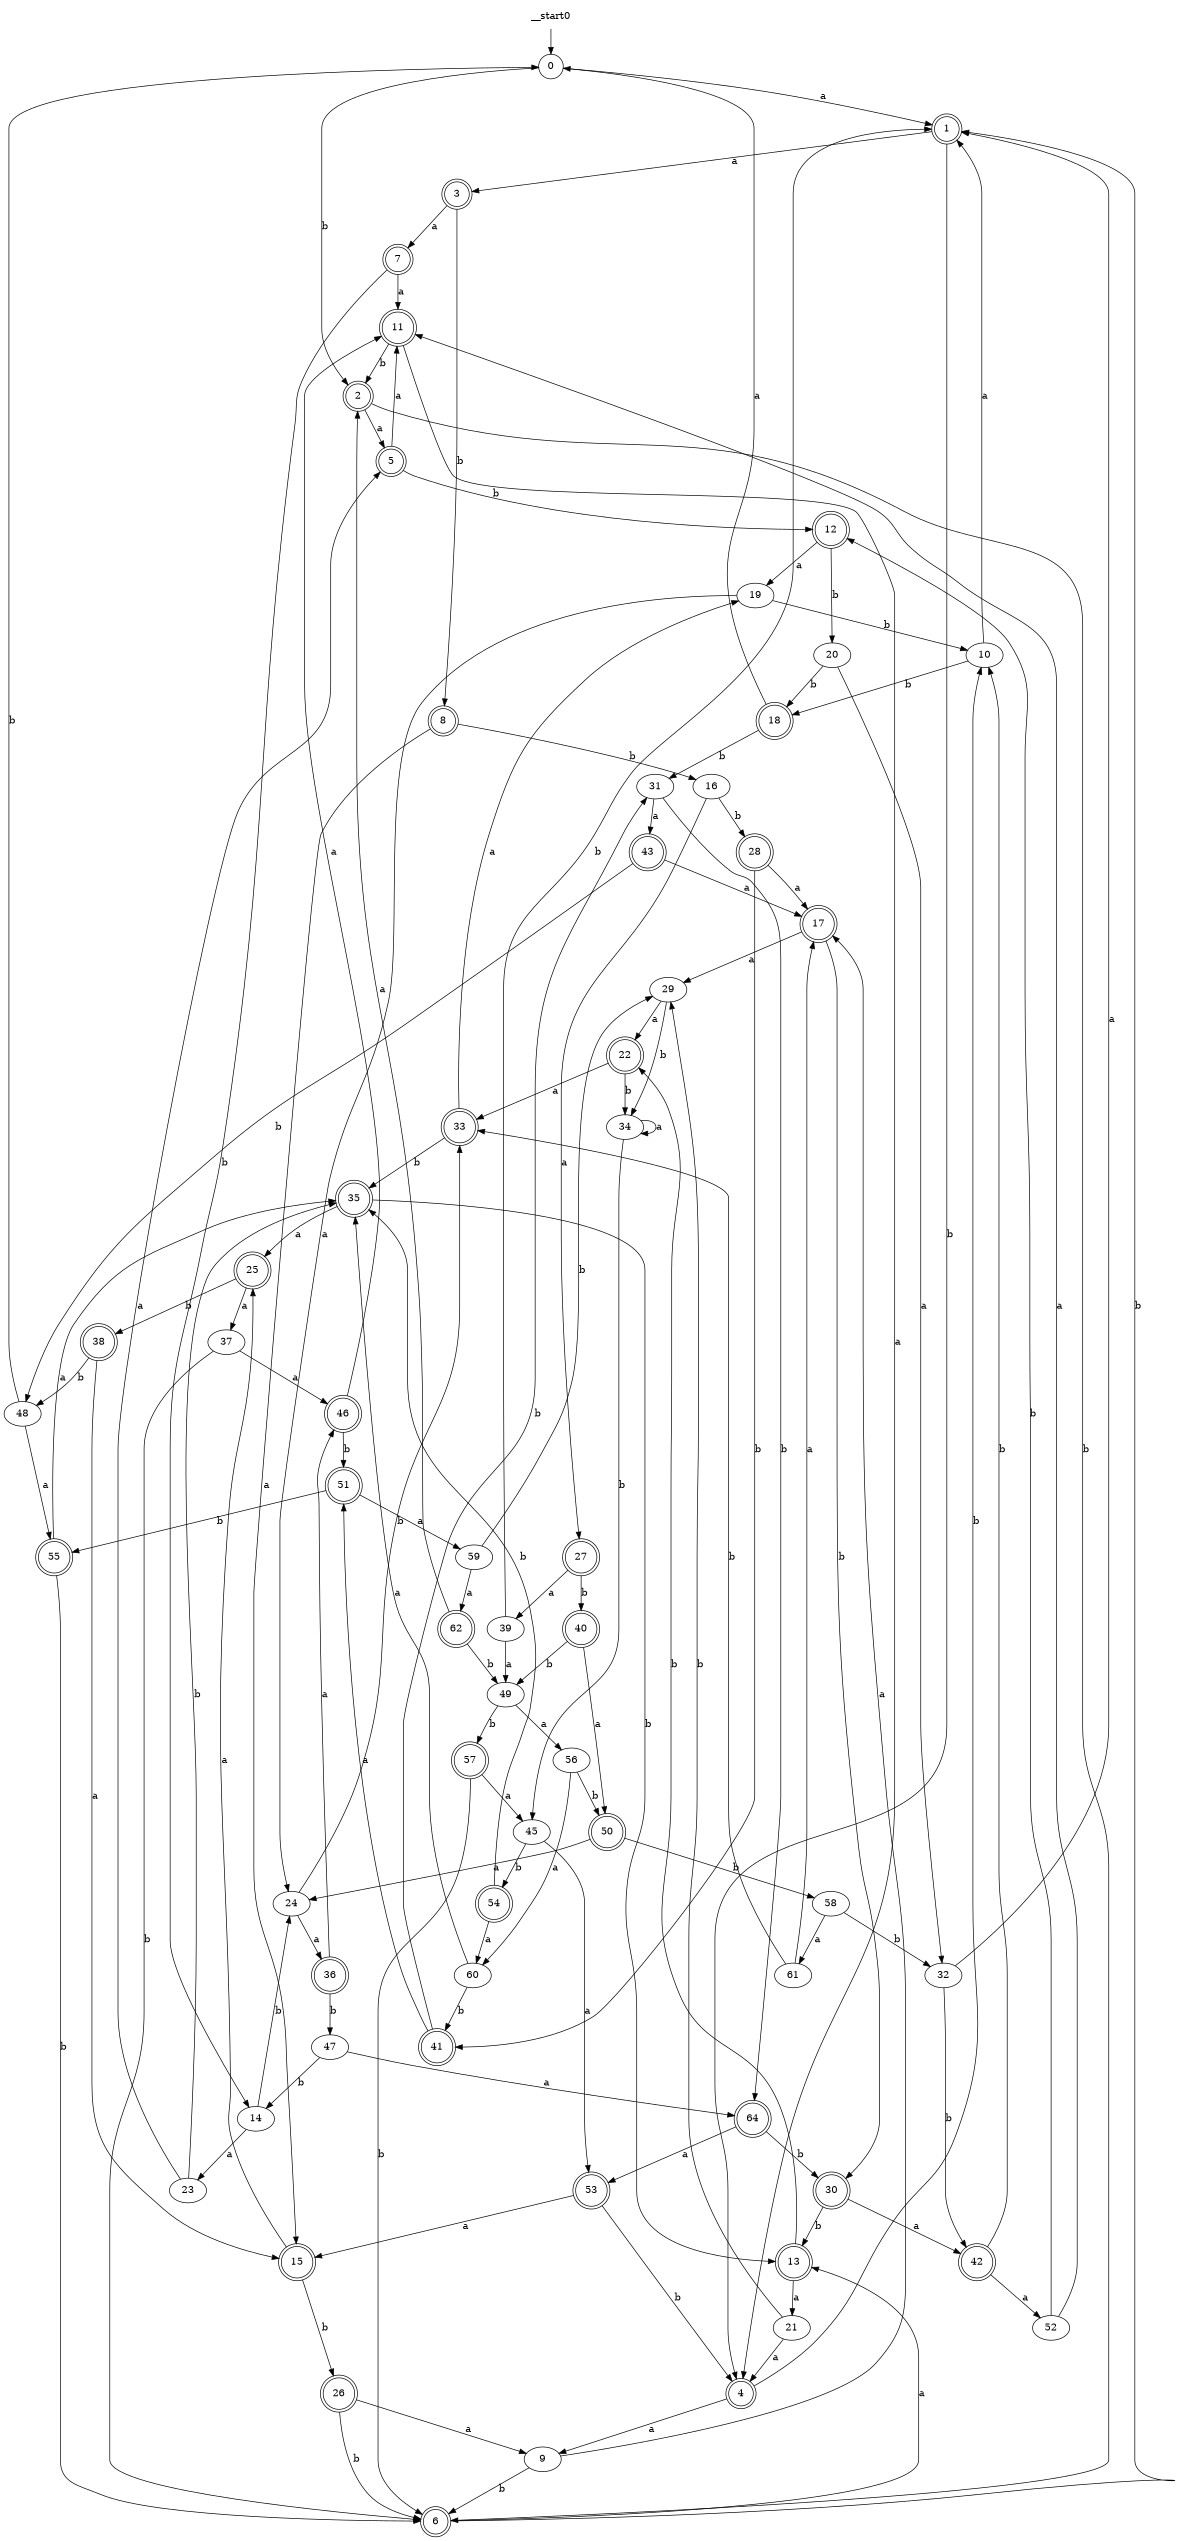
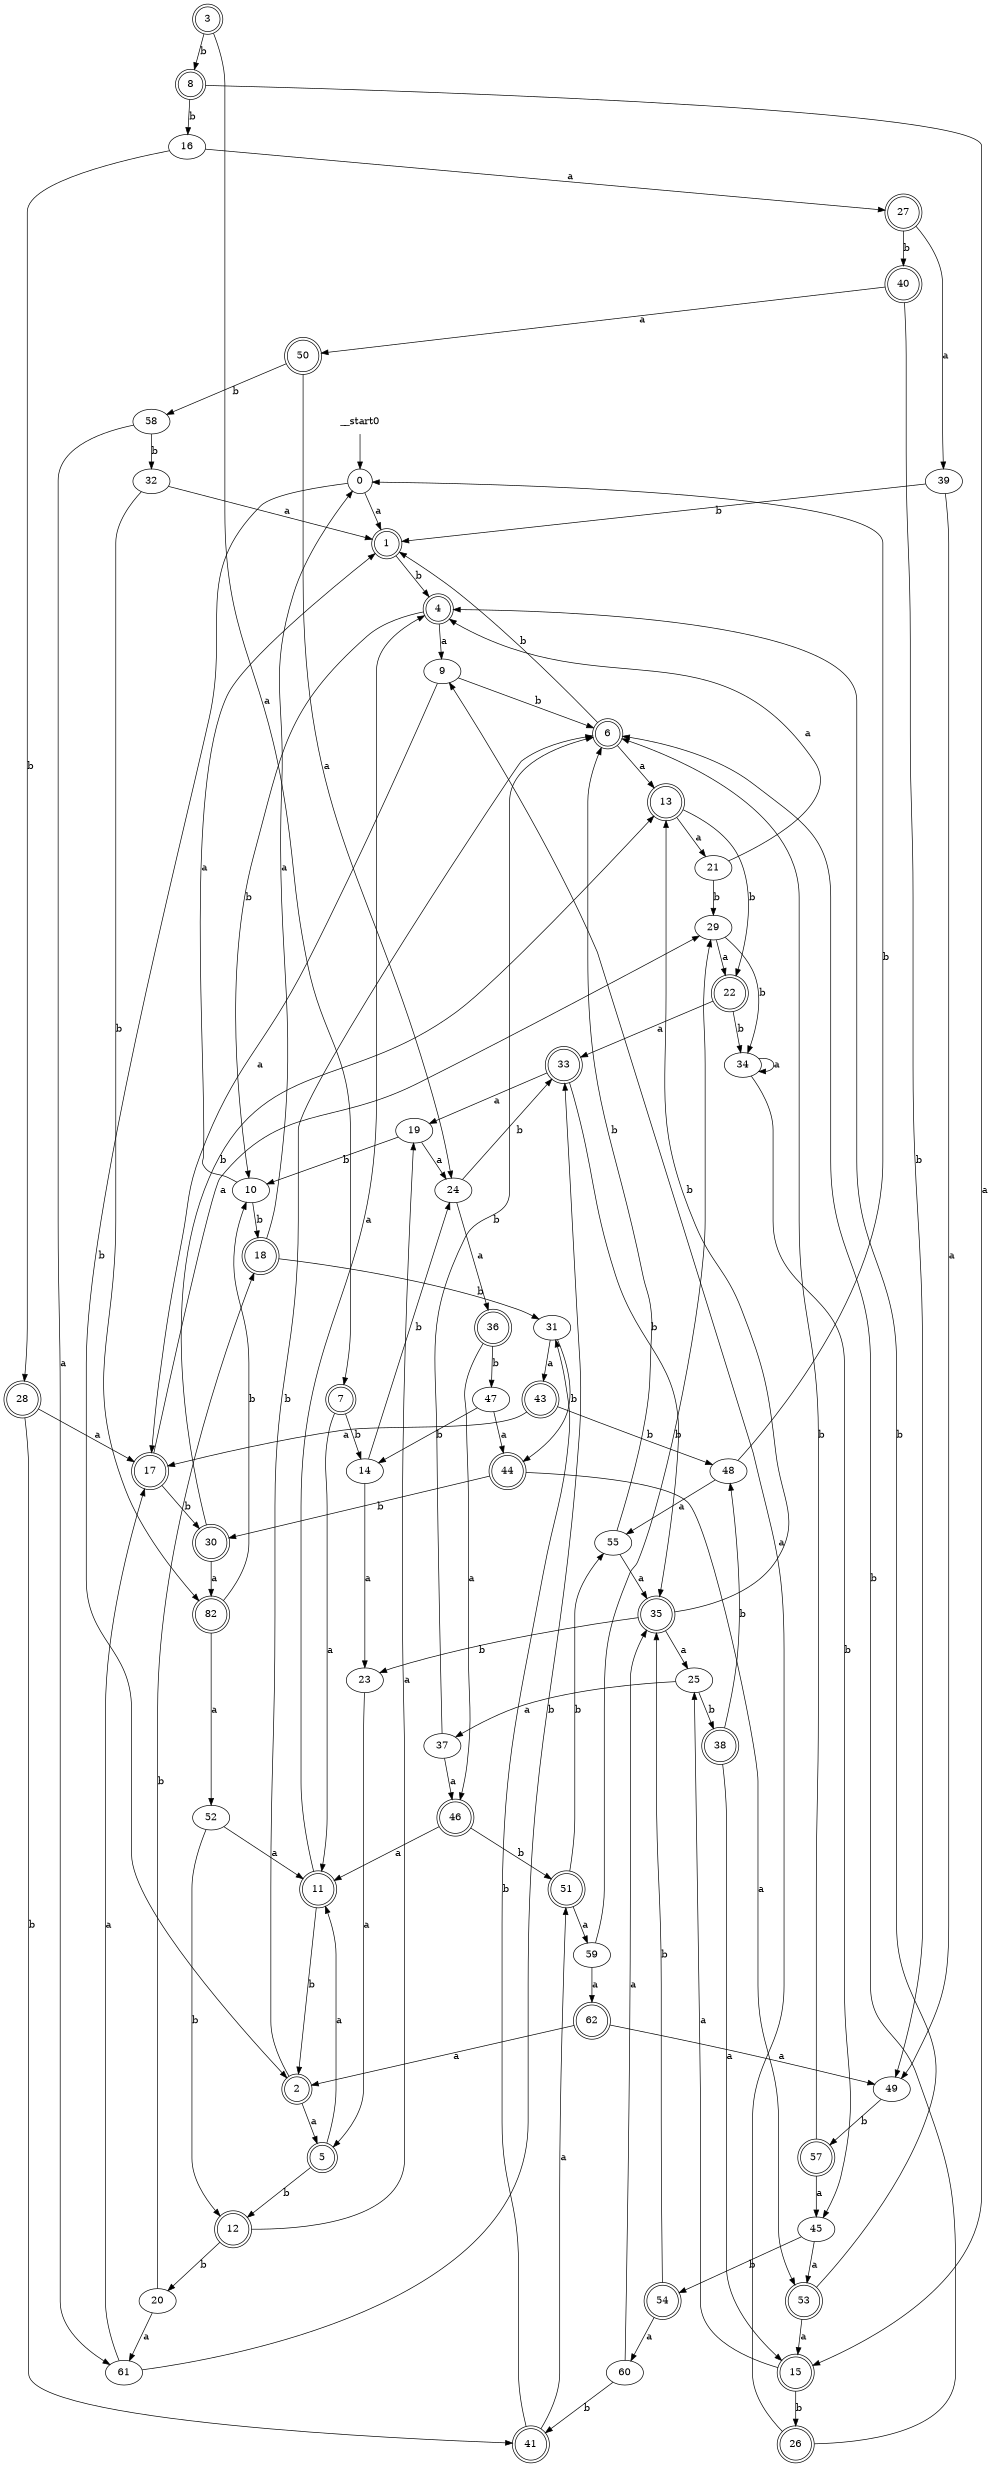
edge "1" -> "3": removed, label "a"
node "25": shape doublecircle -> ellipse
edge "20" -> "32": now "20" -> "61"
node "55": shape doublecircle -> ellipse
edge "23" -> "35": reversed
edge "62" -> "49": label "b" -> "a"
node "56": removed
node "64": label "64" -> "44"
node "42": label "42" -> "82"
